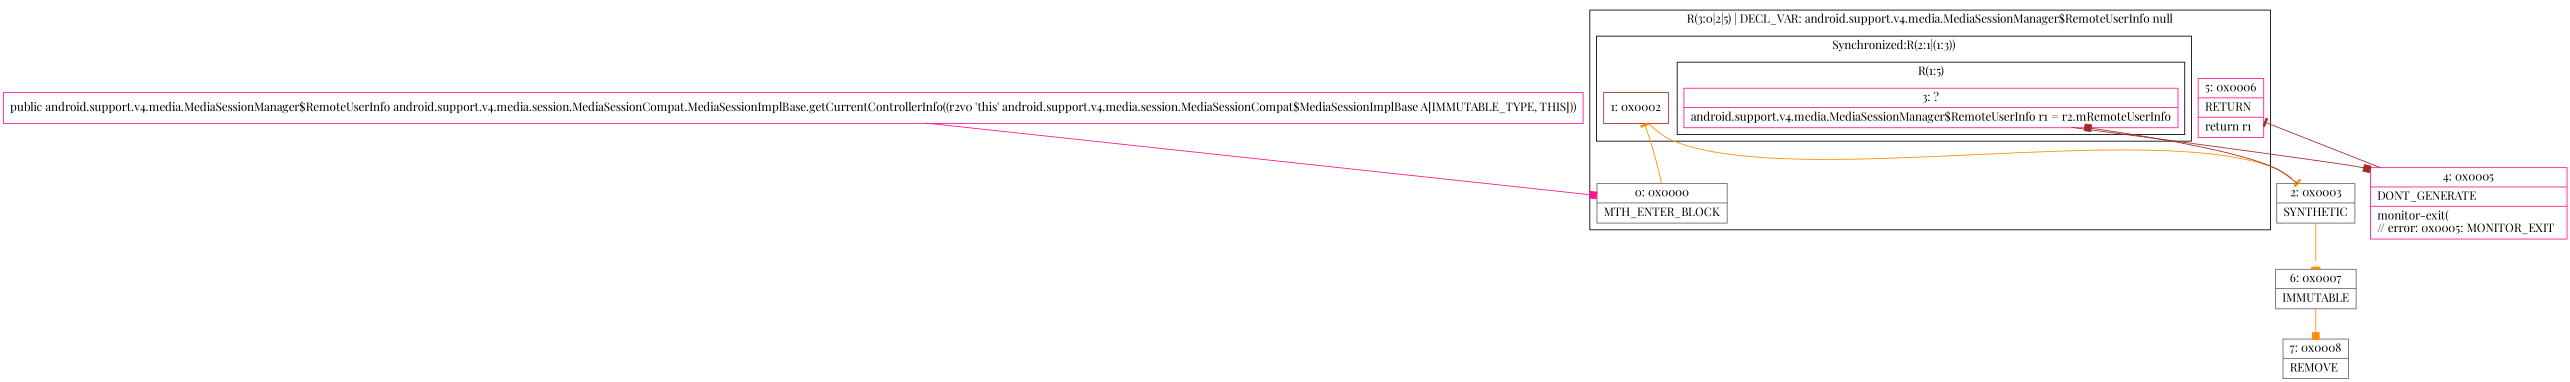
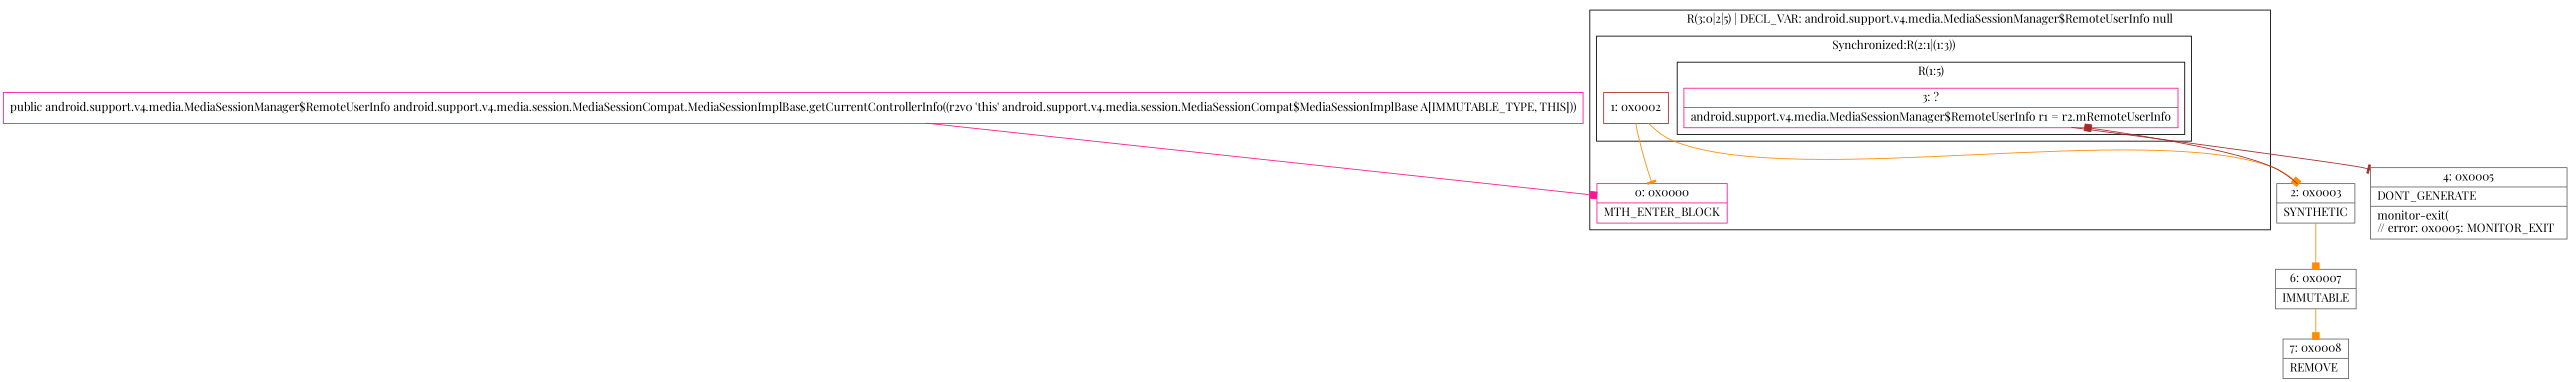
node "5: 0x0006": removed
edge "3: ?" -> "4: 0x0005": arrowhead box -> tee
edge "0: 0x0000" -> "1: 0x0002": reversed
edge "1: 0x0002" -> "2: 0x0003": arrowhead tee -> box
node "0: 0x0000": color gray40 -> deeppink
node "4: 0x0005": color deeppink -> gray40
edge "2: 0x0003" -> "6: 0x0007": arrowhead tee -> box
